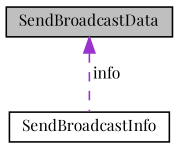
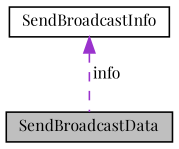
edge "SendBroadcastInfo" -> "SendBroadcastData": reversed
